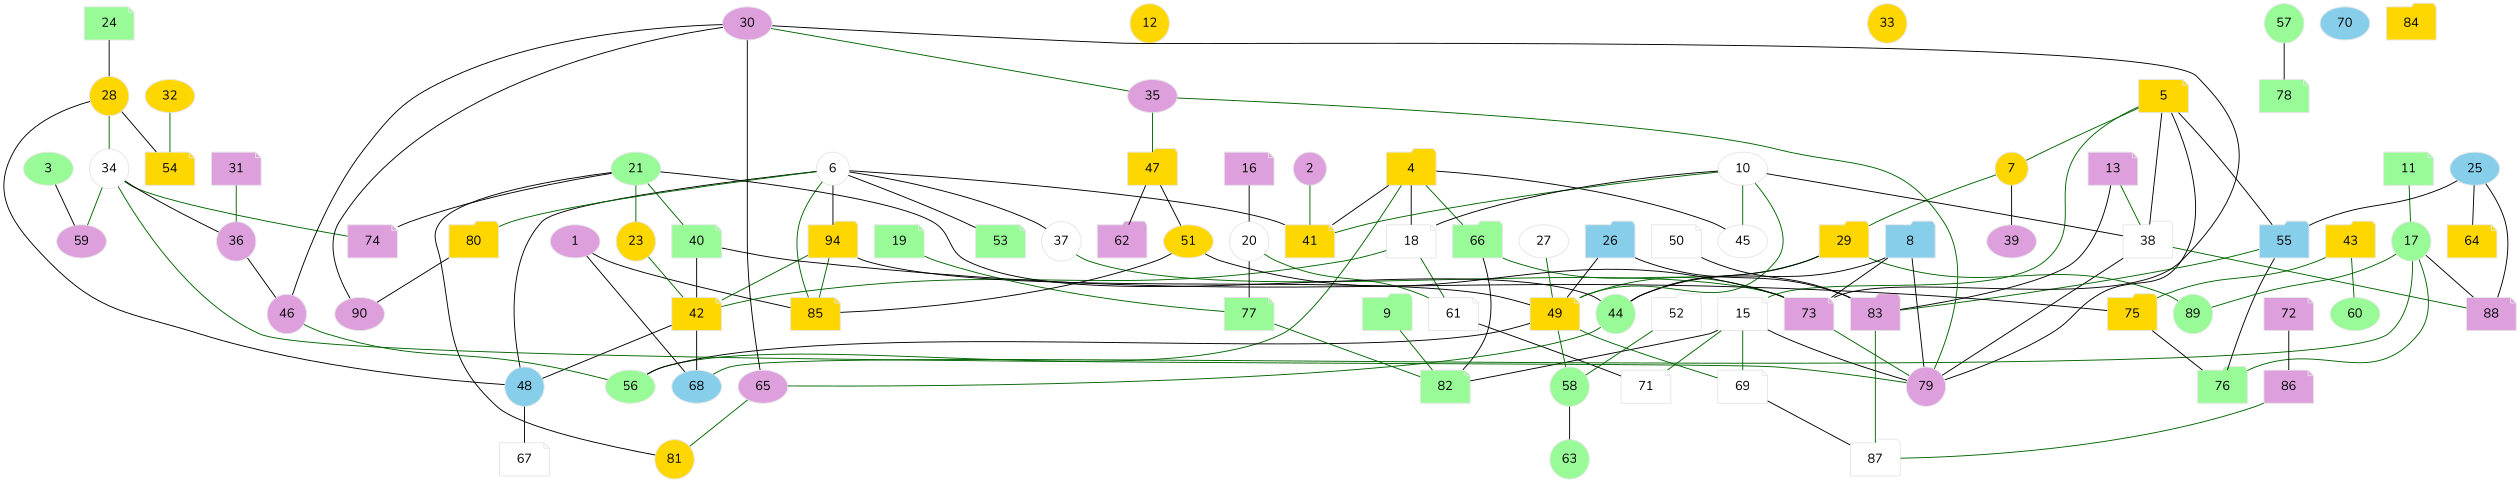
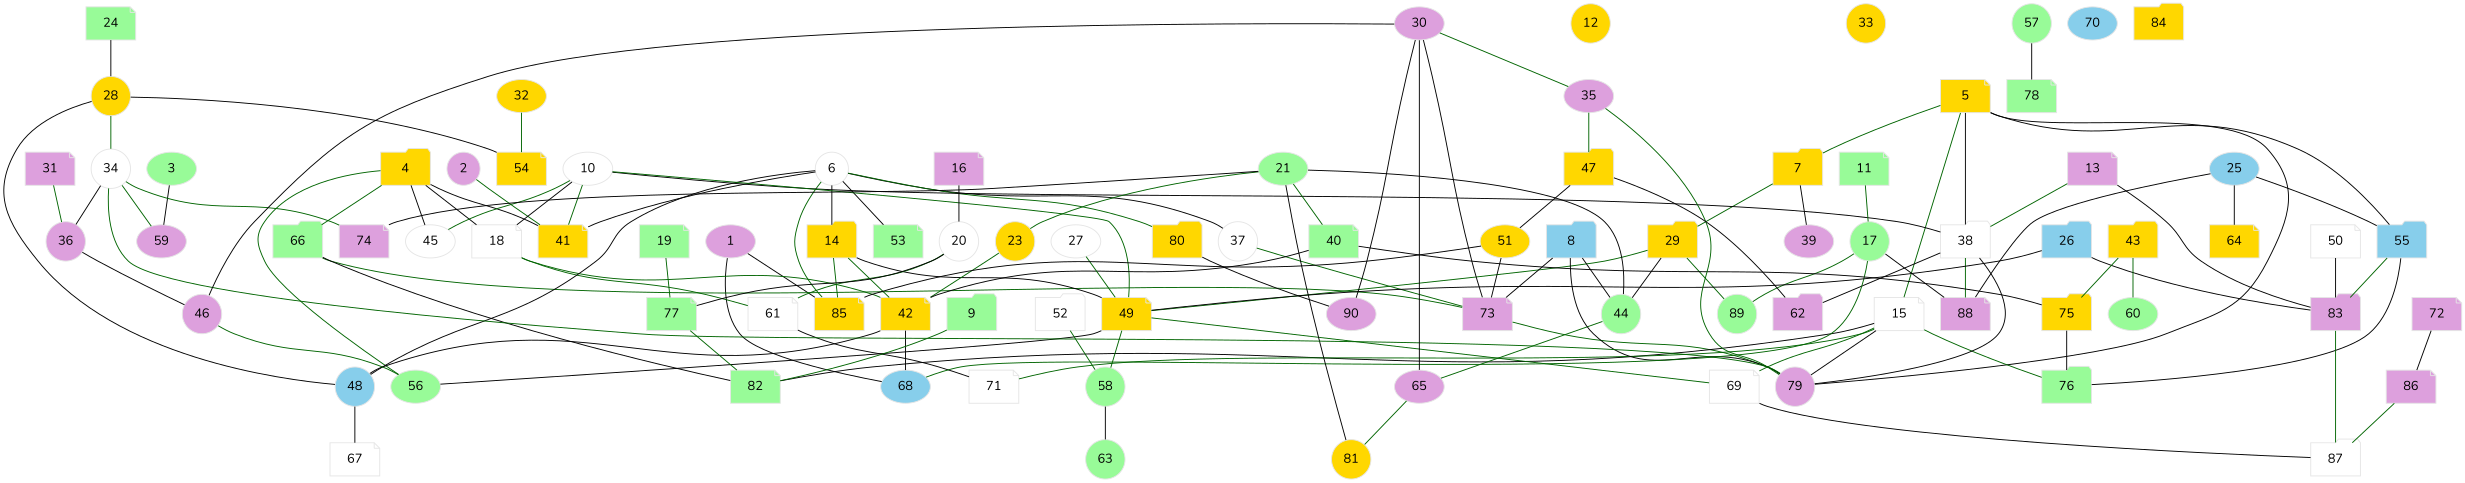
node "7": shape circle -> folder
node "94": label "94" -> "14"
edge "38" -- "62": added
edge "17" -- "76": now "15" -- "76"
